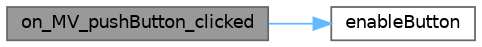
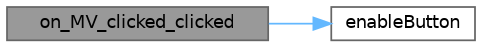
node "on_MV_pushButton_clicked": label "on_MV_pushButton_clicked" -> "on_MV_clicked_clicked"
